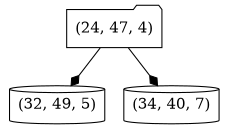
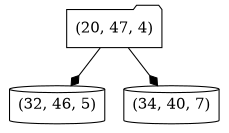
node "(24, 47, 4)": label "(24, 47, 4)" -> "(20, 47, 4)"
node "(32, 49, 5)": label "(32, 49, 5)" -> "(32, 46, 5)"
